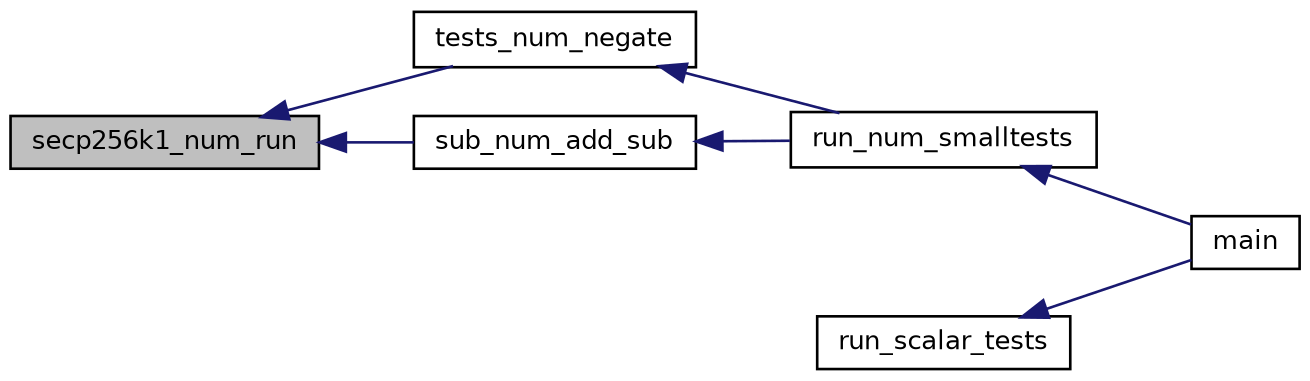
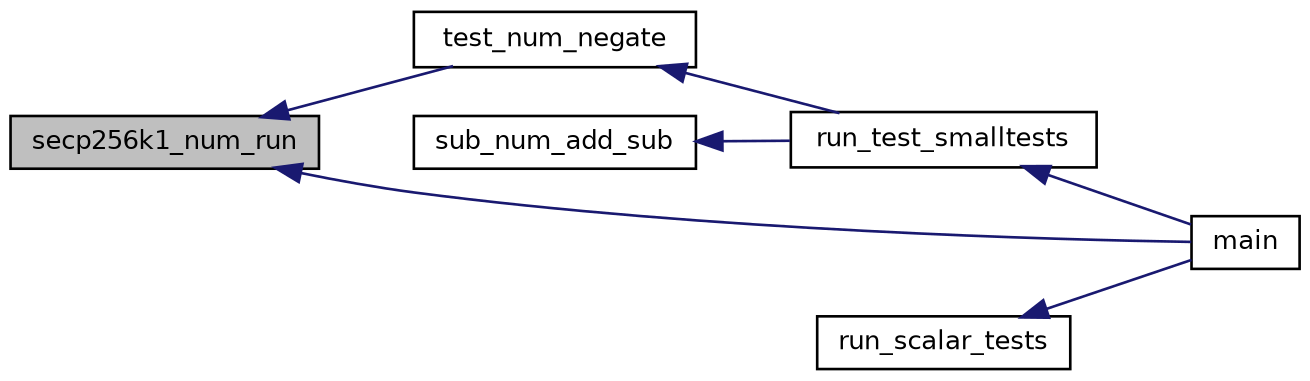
node "tests_num_negate": label "tests_num_negate" -> "test_num_negate"
node "run_num_smalltests": label "run_num_smalltests" -> "run_test_smalltests"
edge "sub_num_add_sub" -> "secp256k1_num_run": now "main" -> "secp256k1_num_run"
